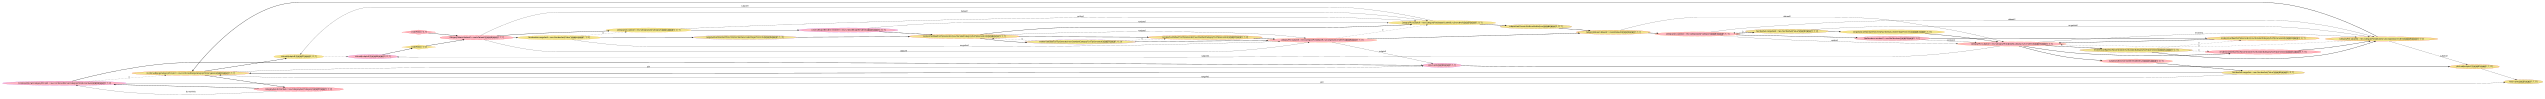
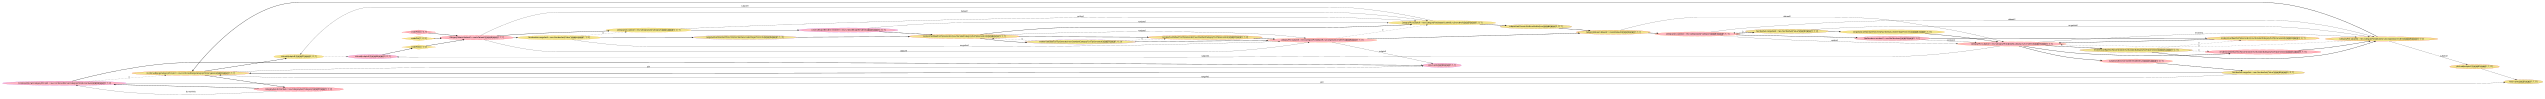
node "createPlot['1', '0', '0']": added
edge "return plot@@@19@@@['1', '1', '1']" -> "plot.add(subplot2,1)@@@20@@@['1', '1', '0']": removed
